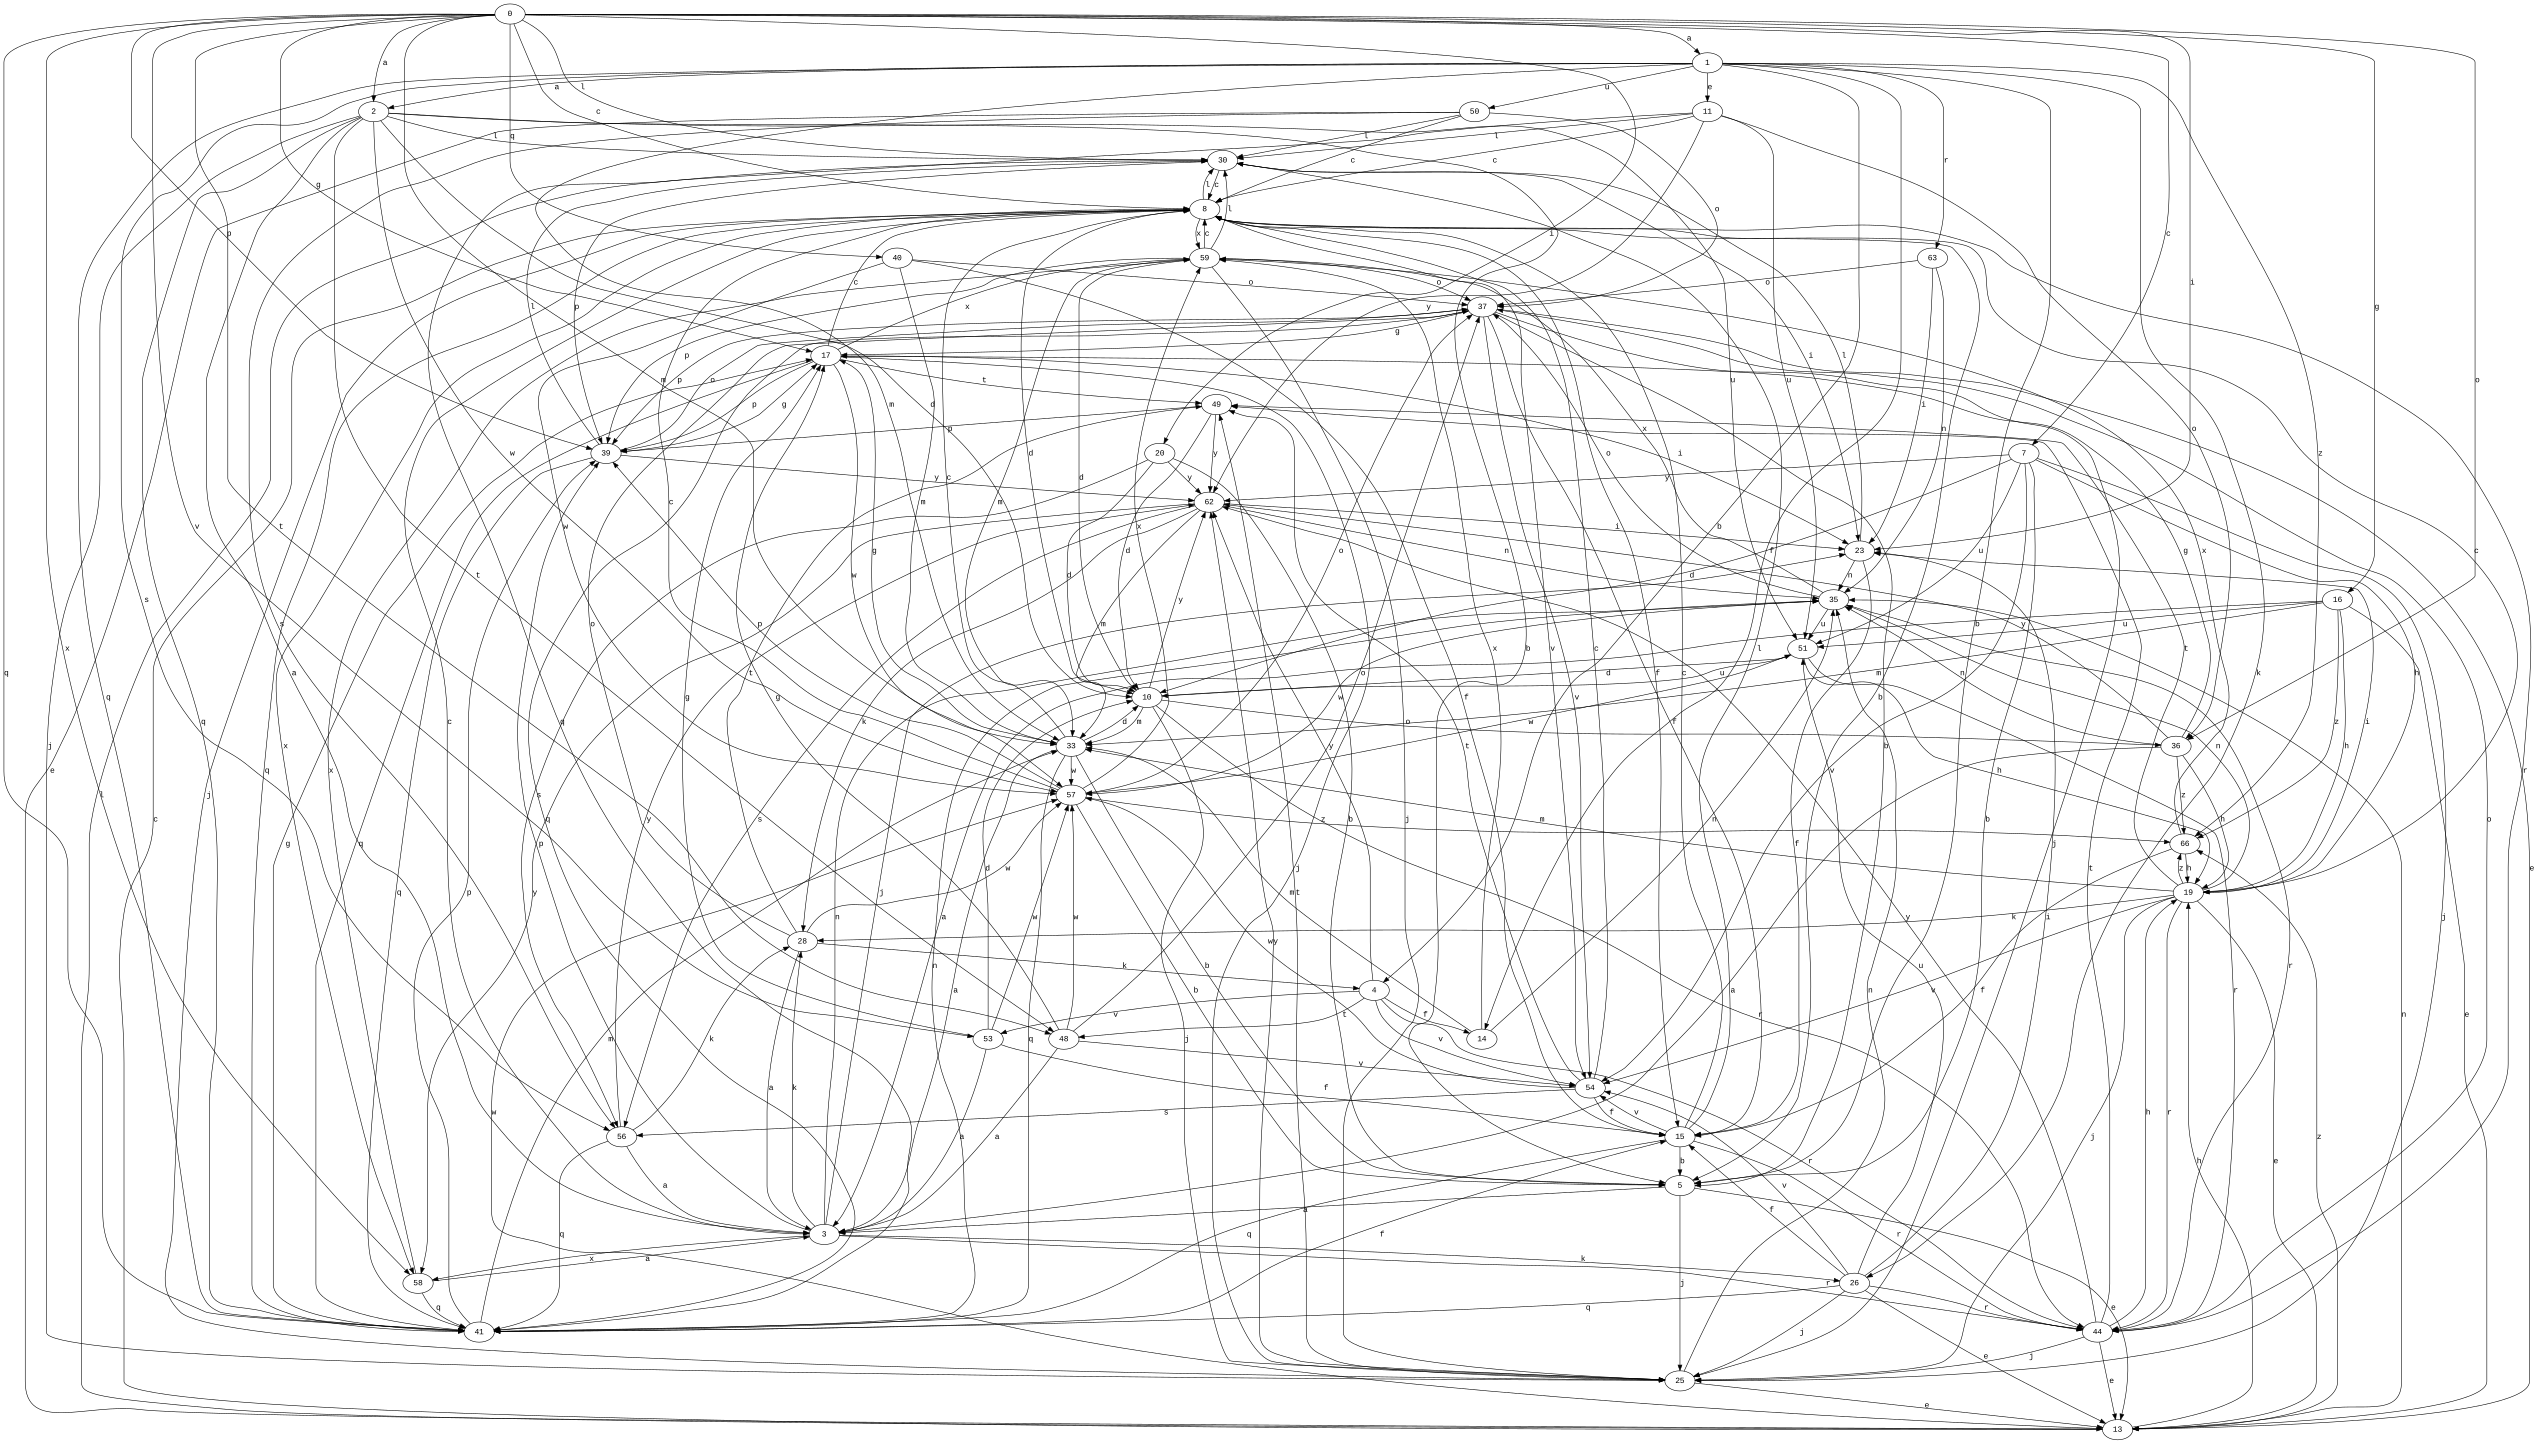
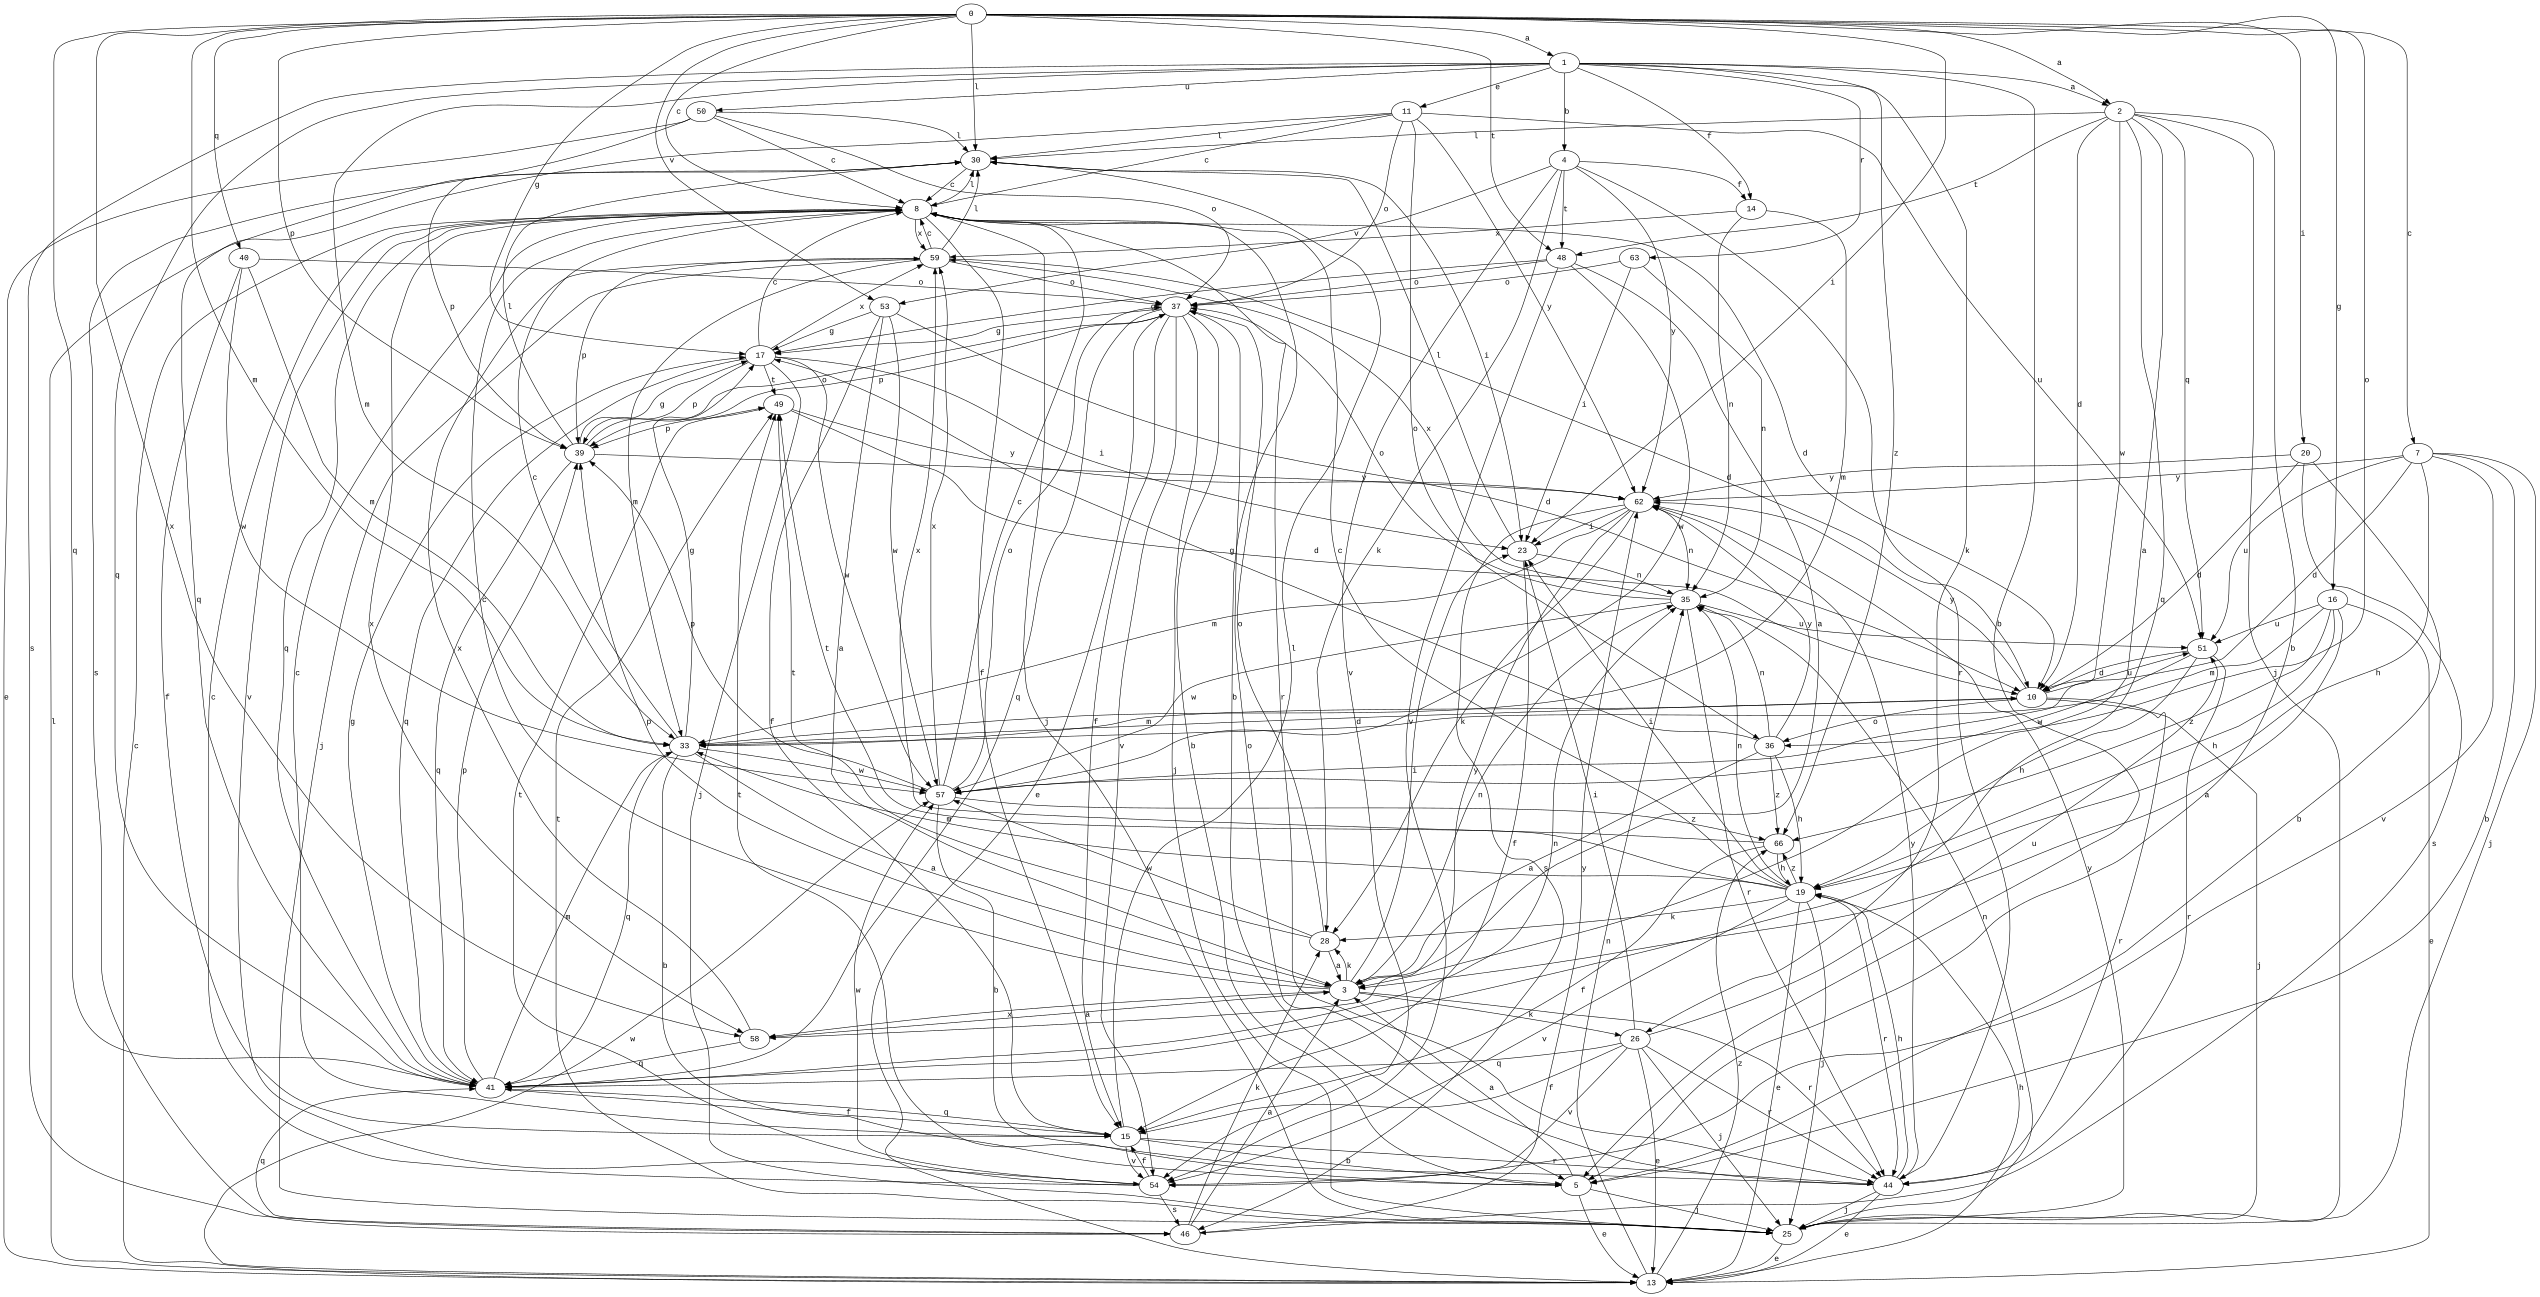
edge "11" -> "37": added, label "o"
edge "2" -> "51": label "u" -> "q"
edge "3" -> "23": label "j" -> "i"
edge "28" -> "4": reversed
node "56": label "56" -> "46"
